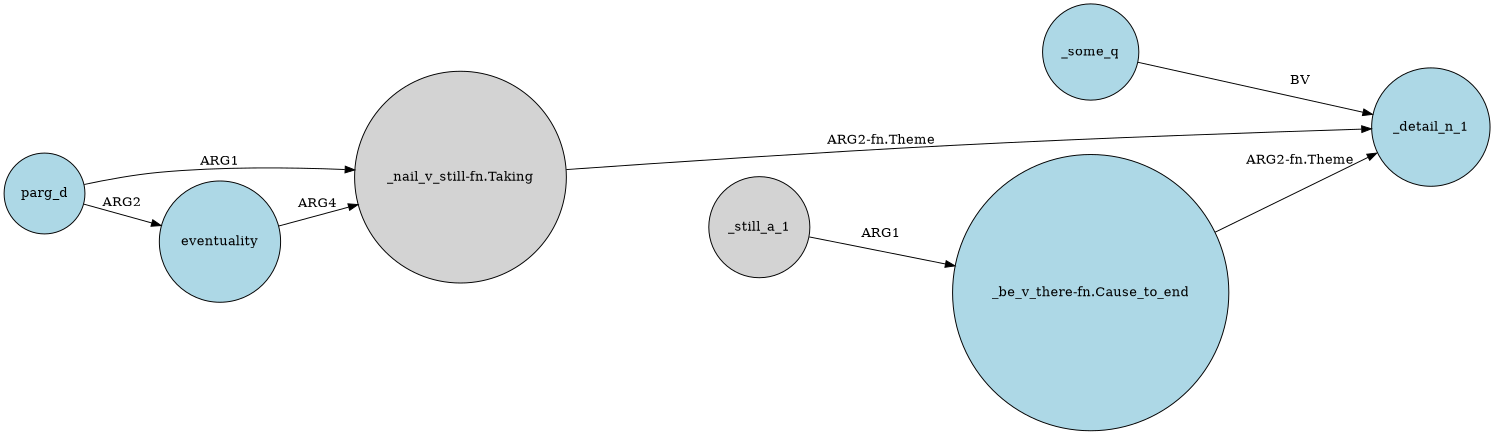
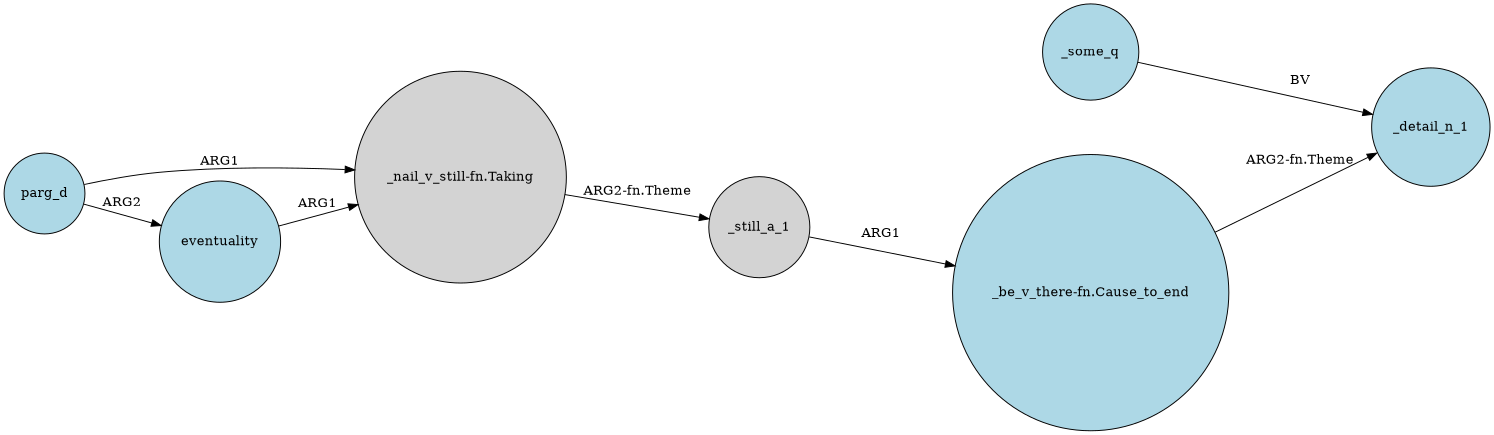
edge "_nail_v_still-fn.Taking" -> "_detail_n_1": now "_nail_v_still-fn.Taking" -> "_still_a_1"
edge "eventuality" -> "_nail_v_still-fn.Taking": label "ARG4" -> "ARG1"
